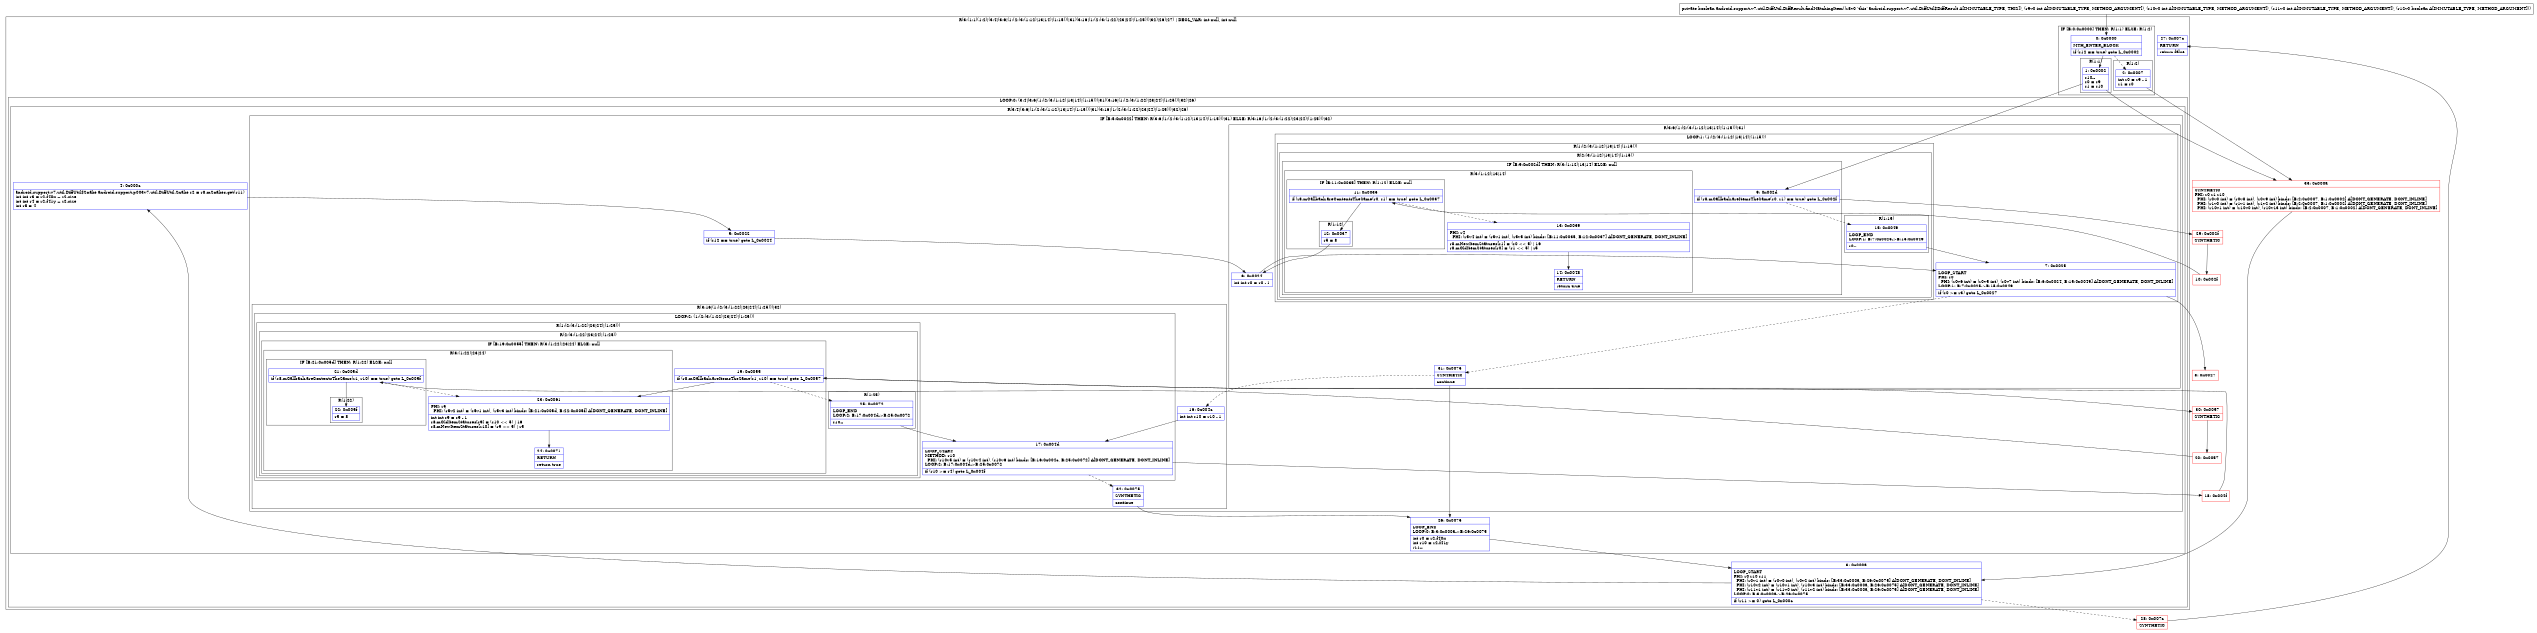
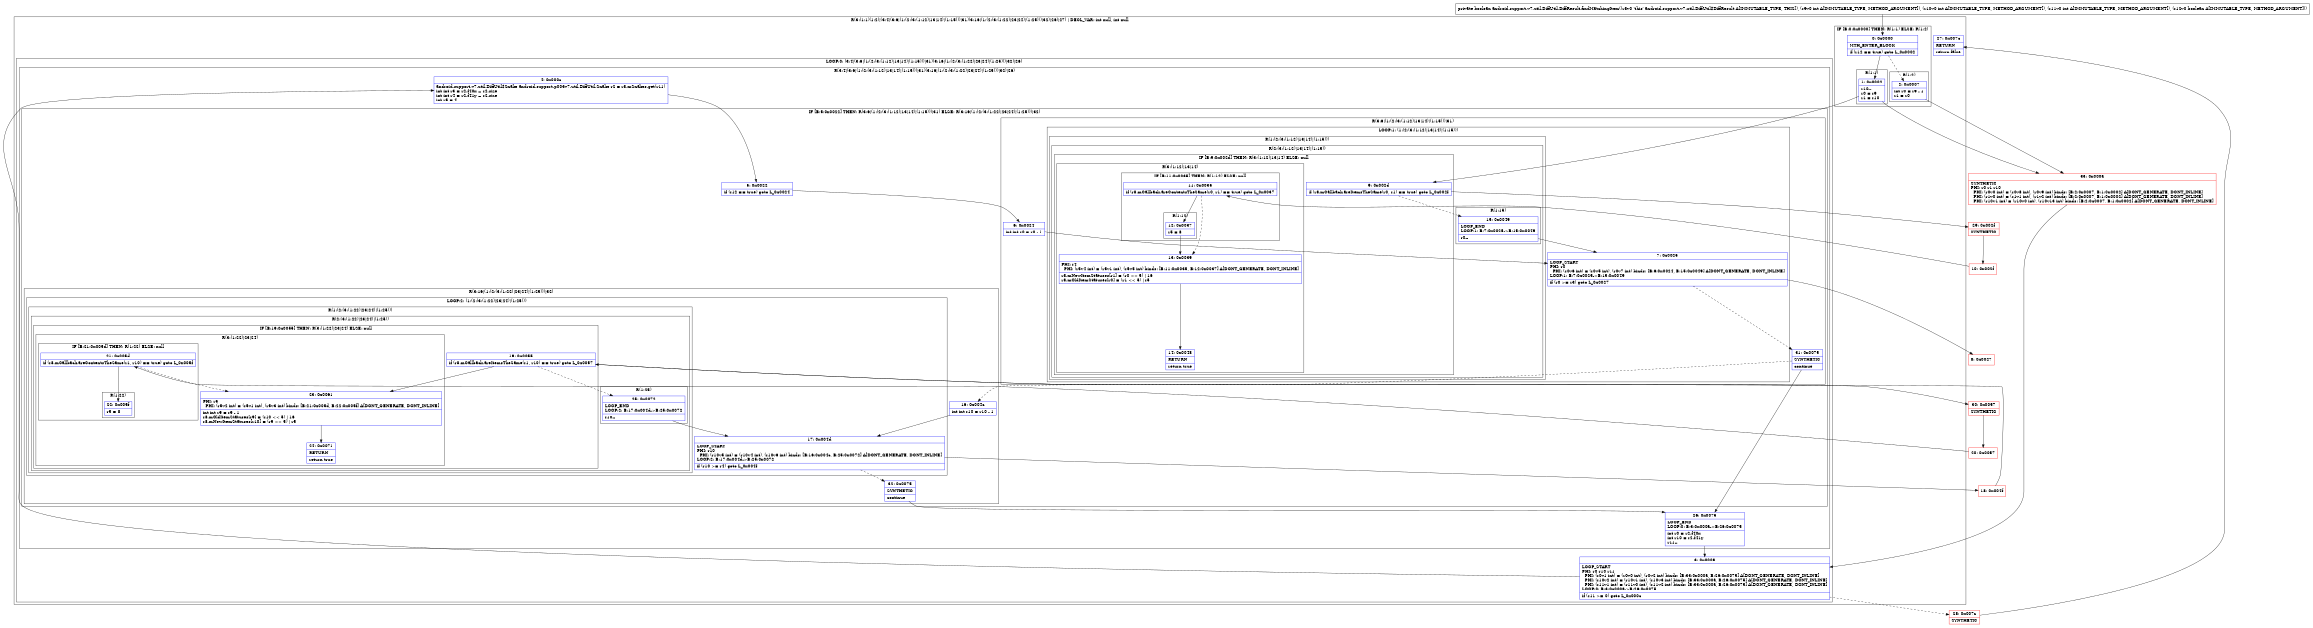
edge "12: 0x0037" -> "6: 0x0024": now "12: 0x0037" -> "13: 0x0039"
node "17: 0x004d": text "METHOD: r10" -> "PHI: r10"
